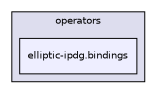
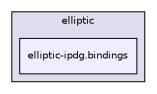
cluster "operators": label "operators" -> "elliptic"
